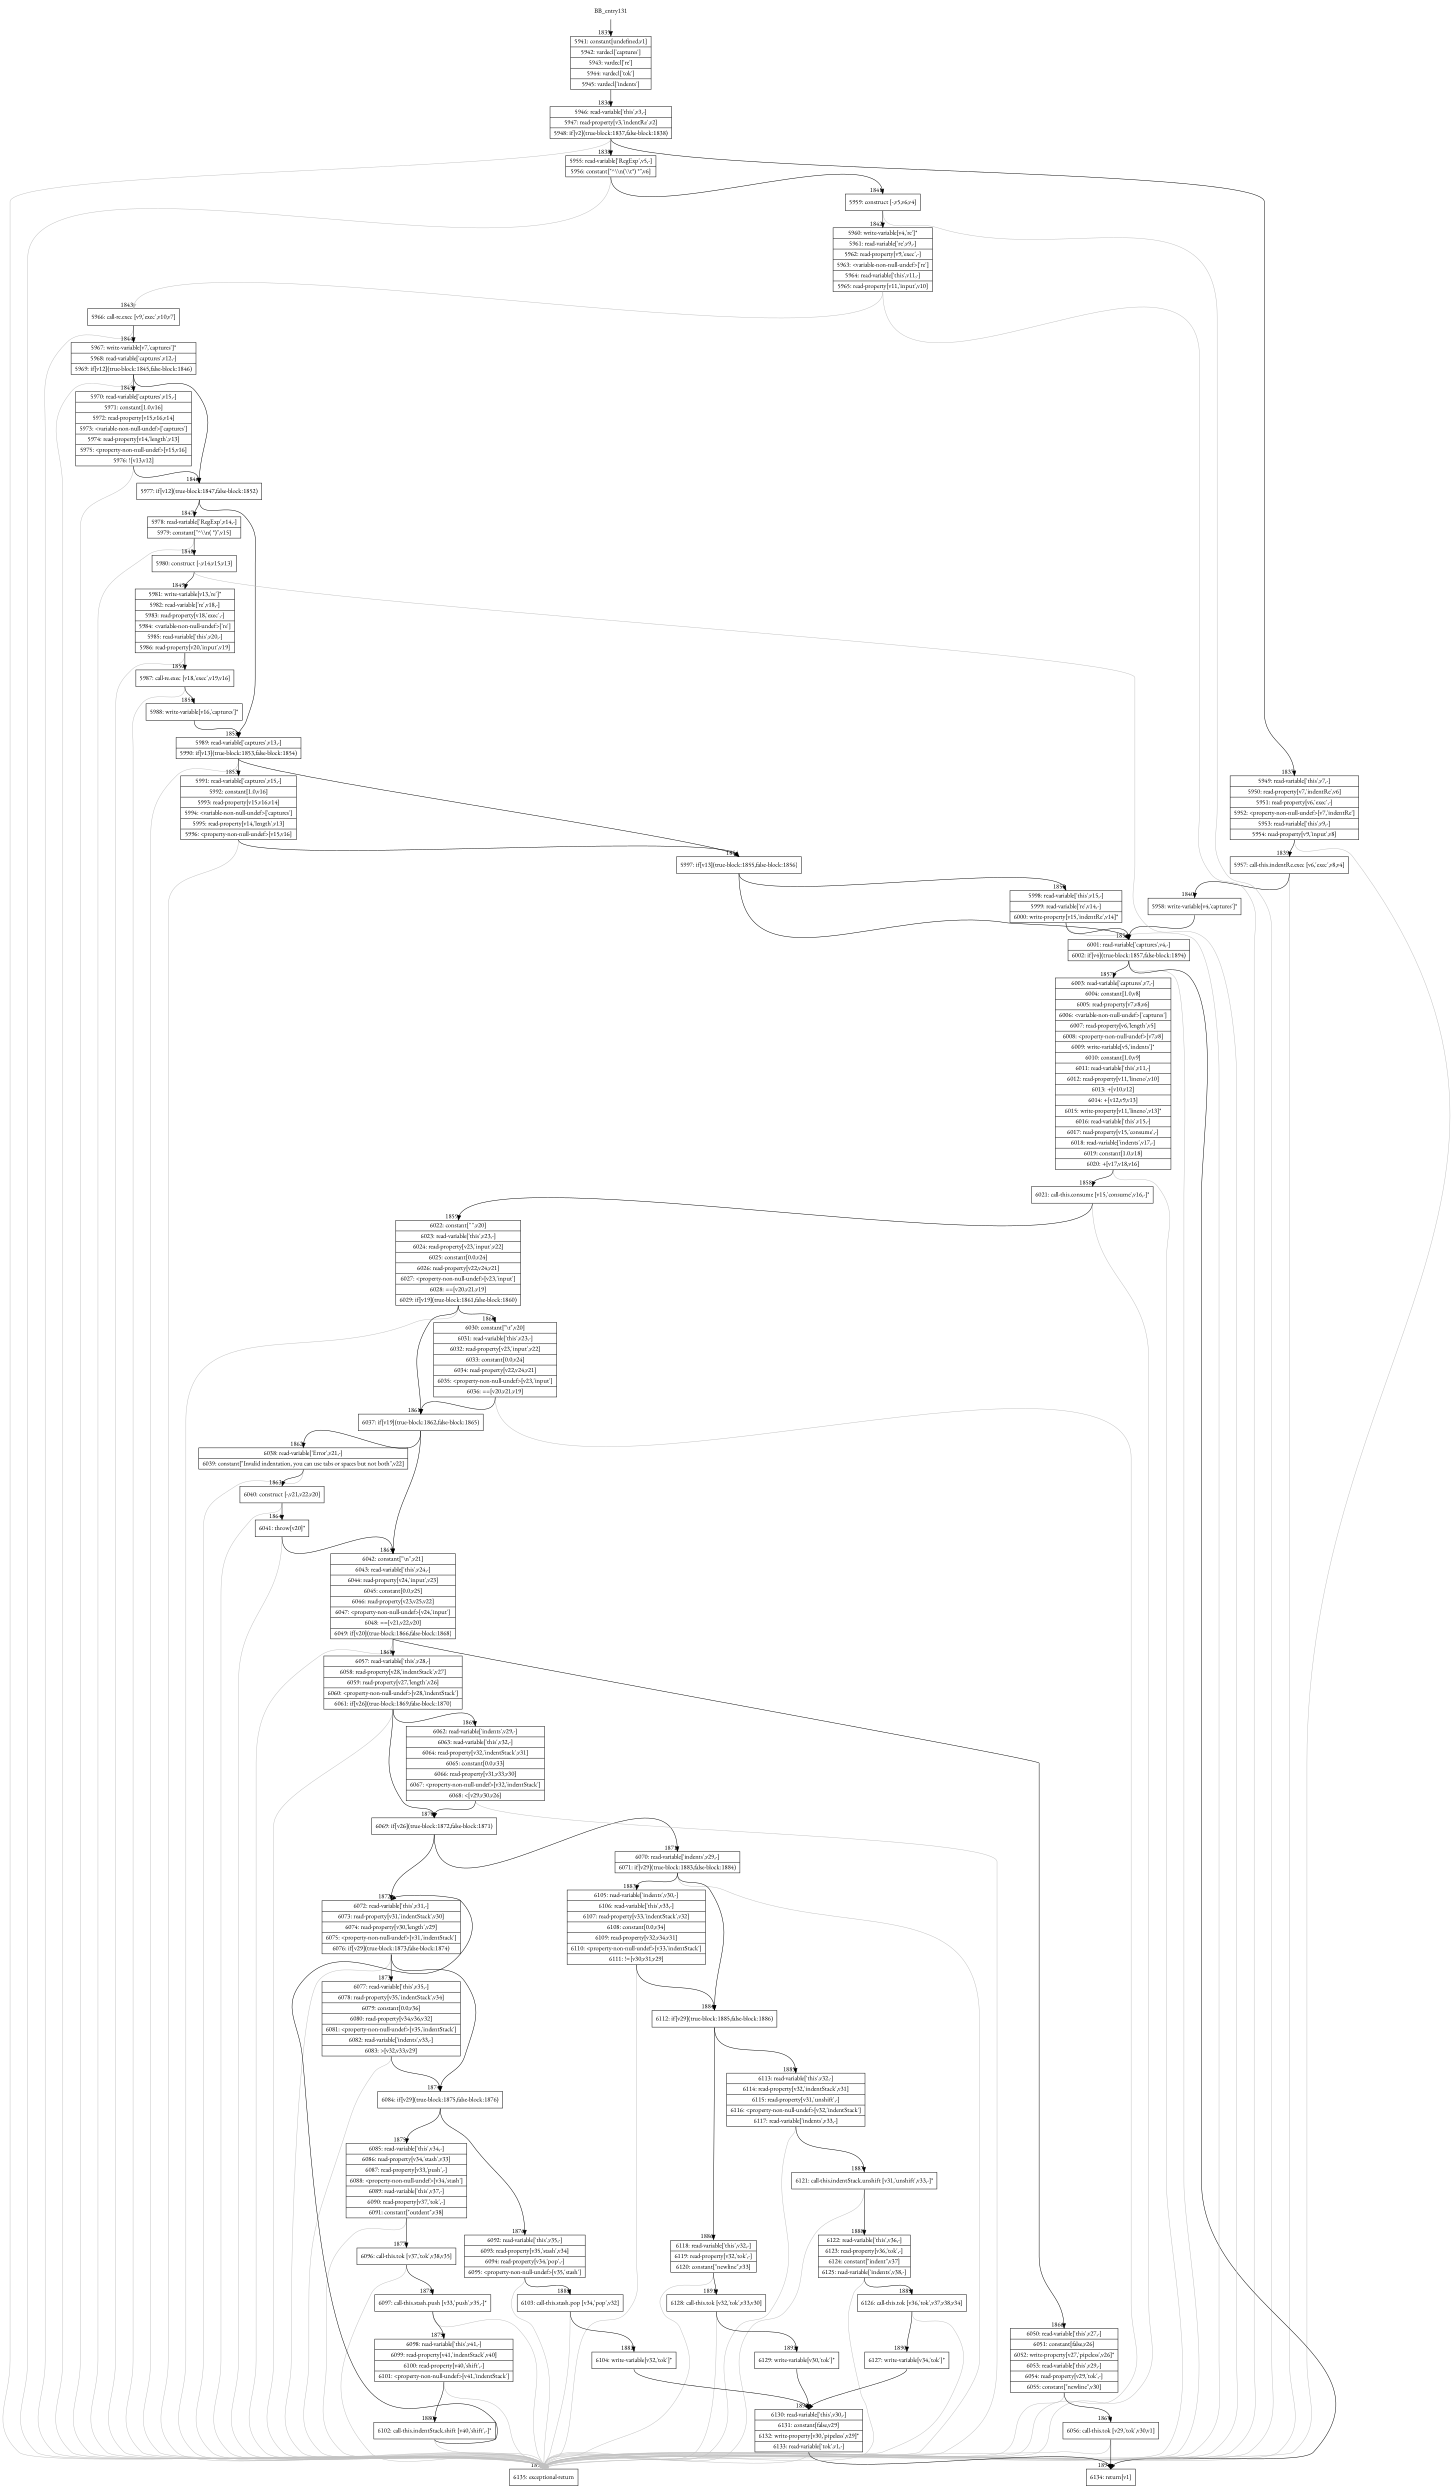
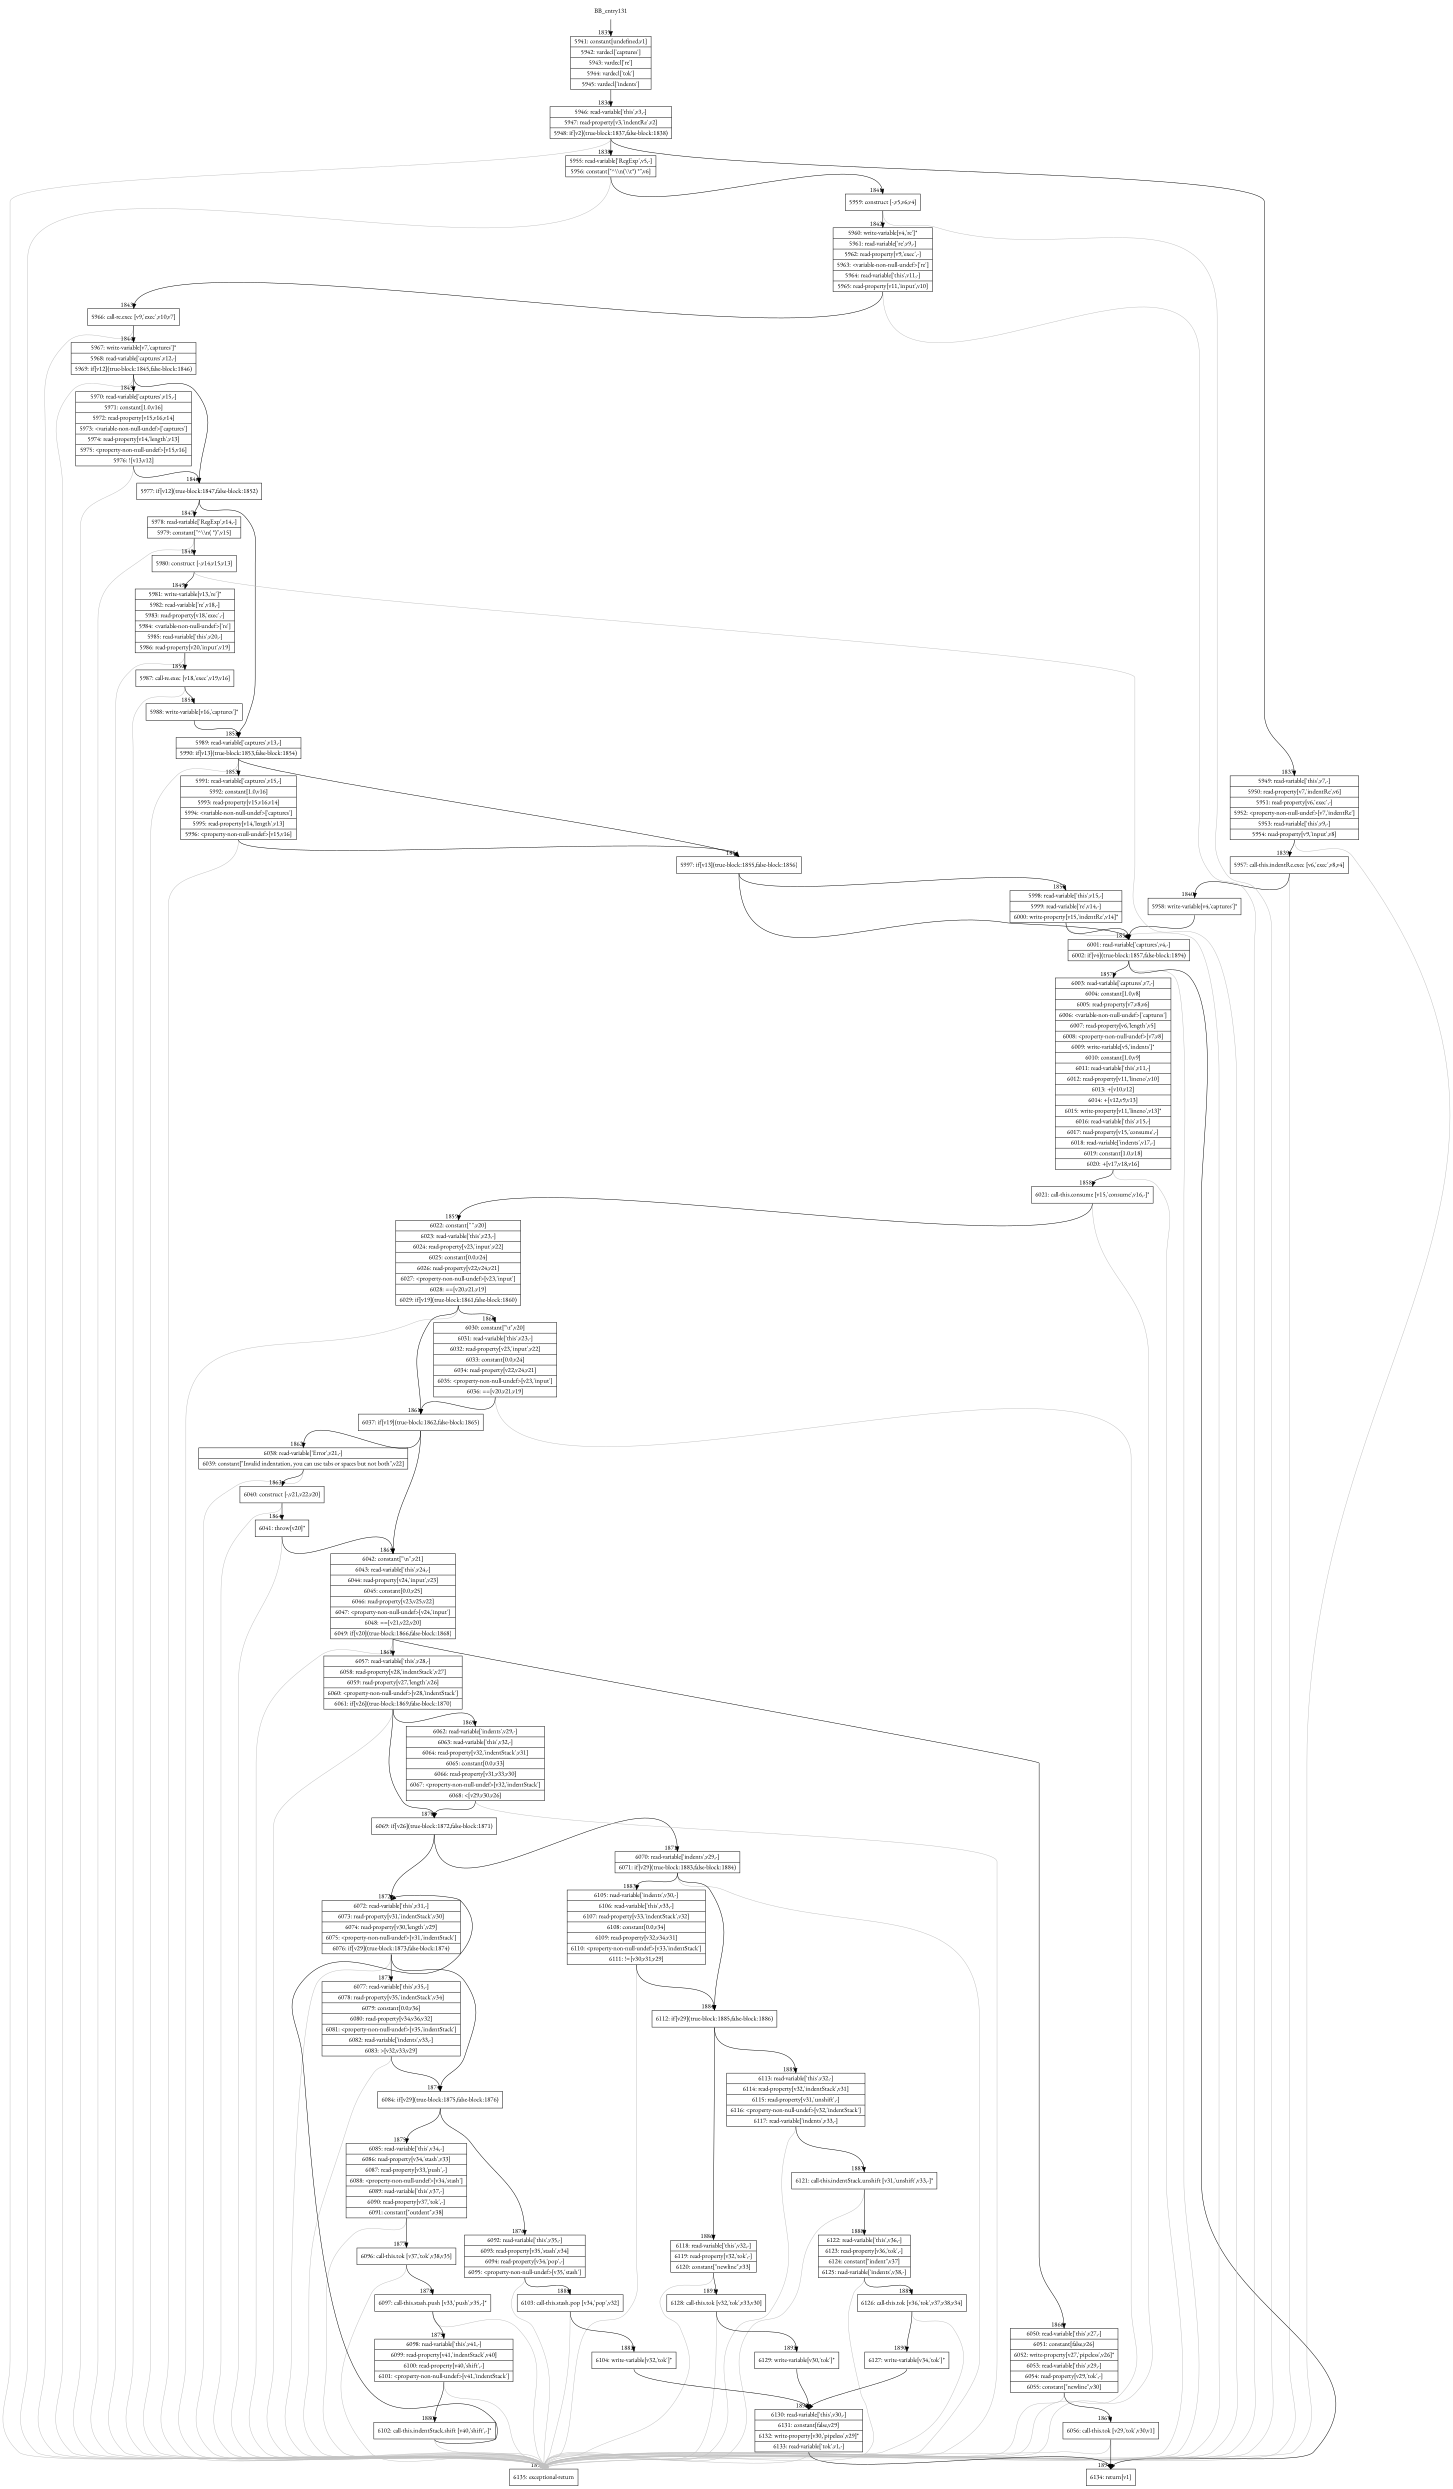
edge "5960: write-variable[v4,'re']*" -> "5966: call-re.exec [v9,'exec',v10,v7]": color gray -> black
